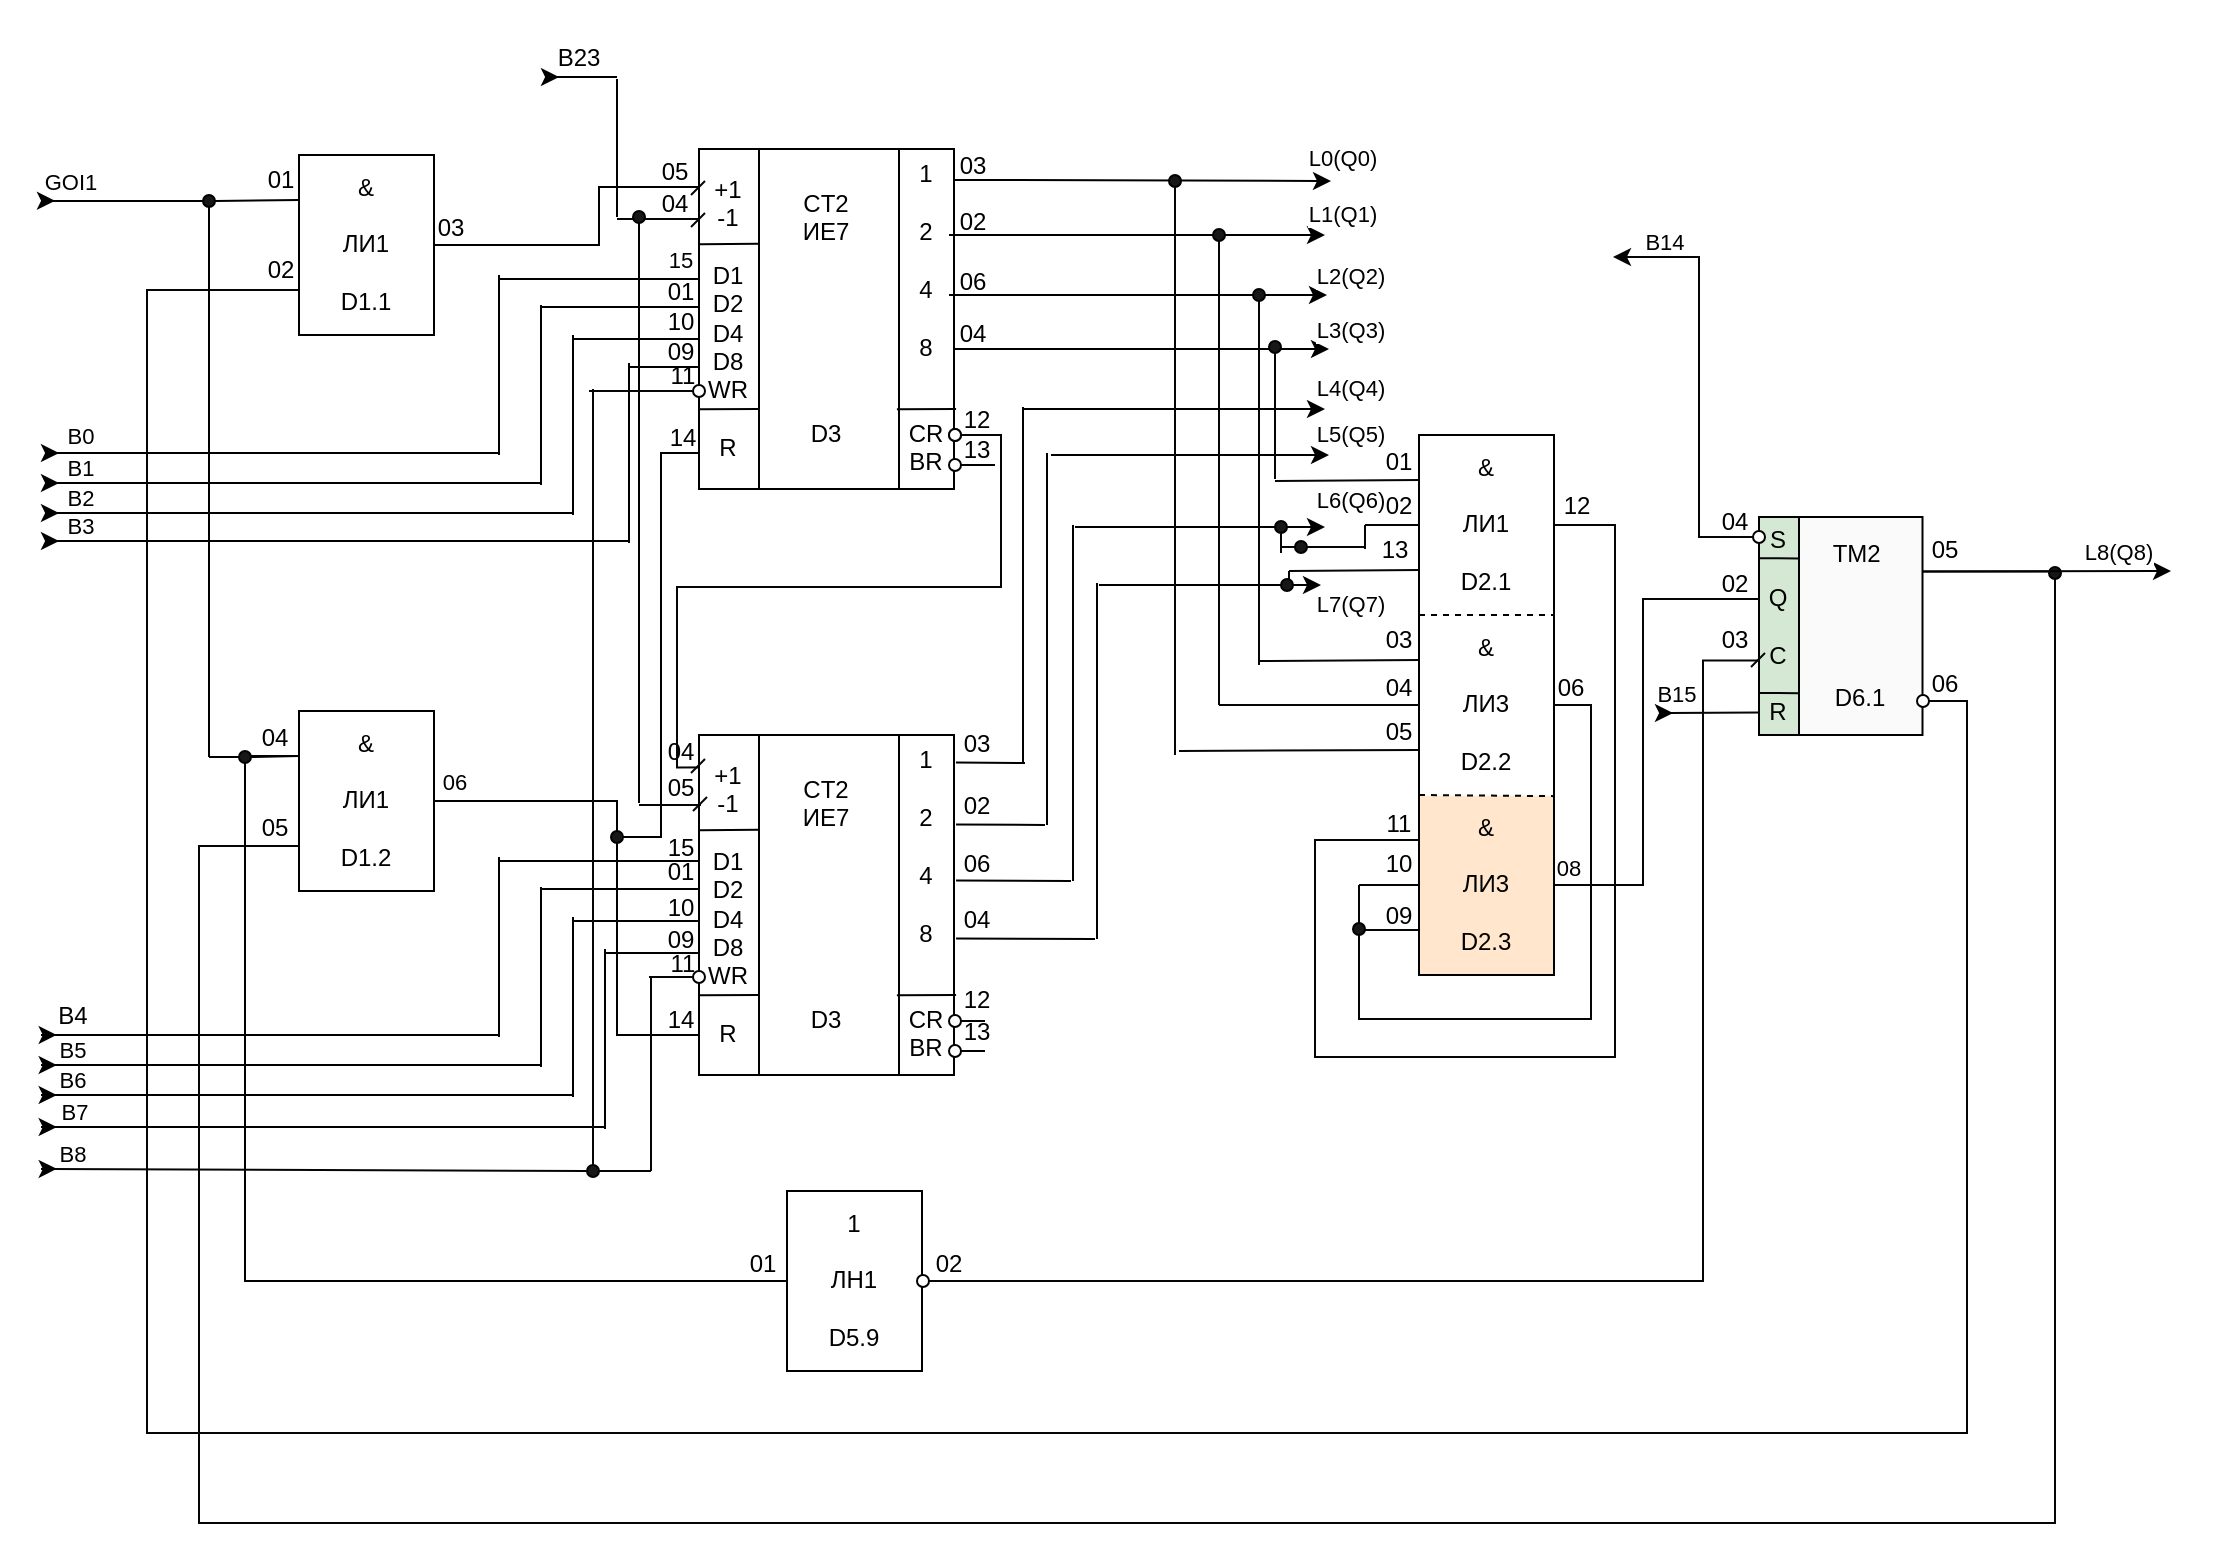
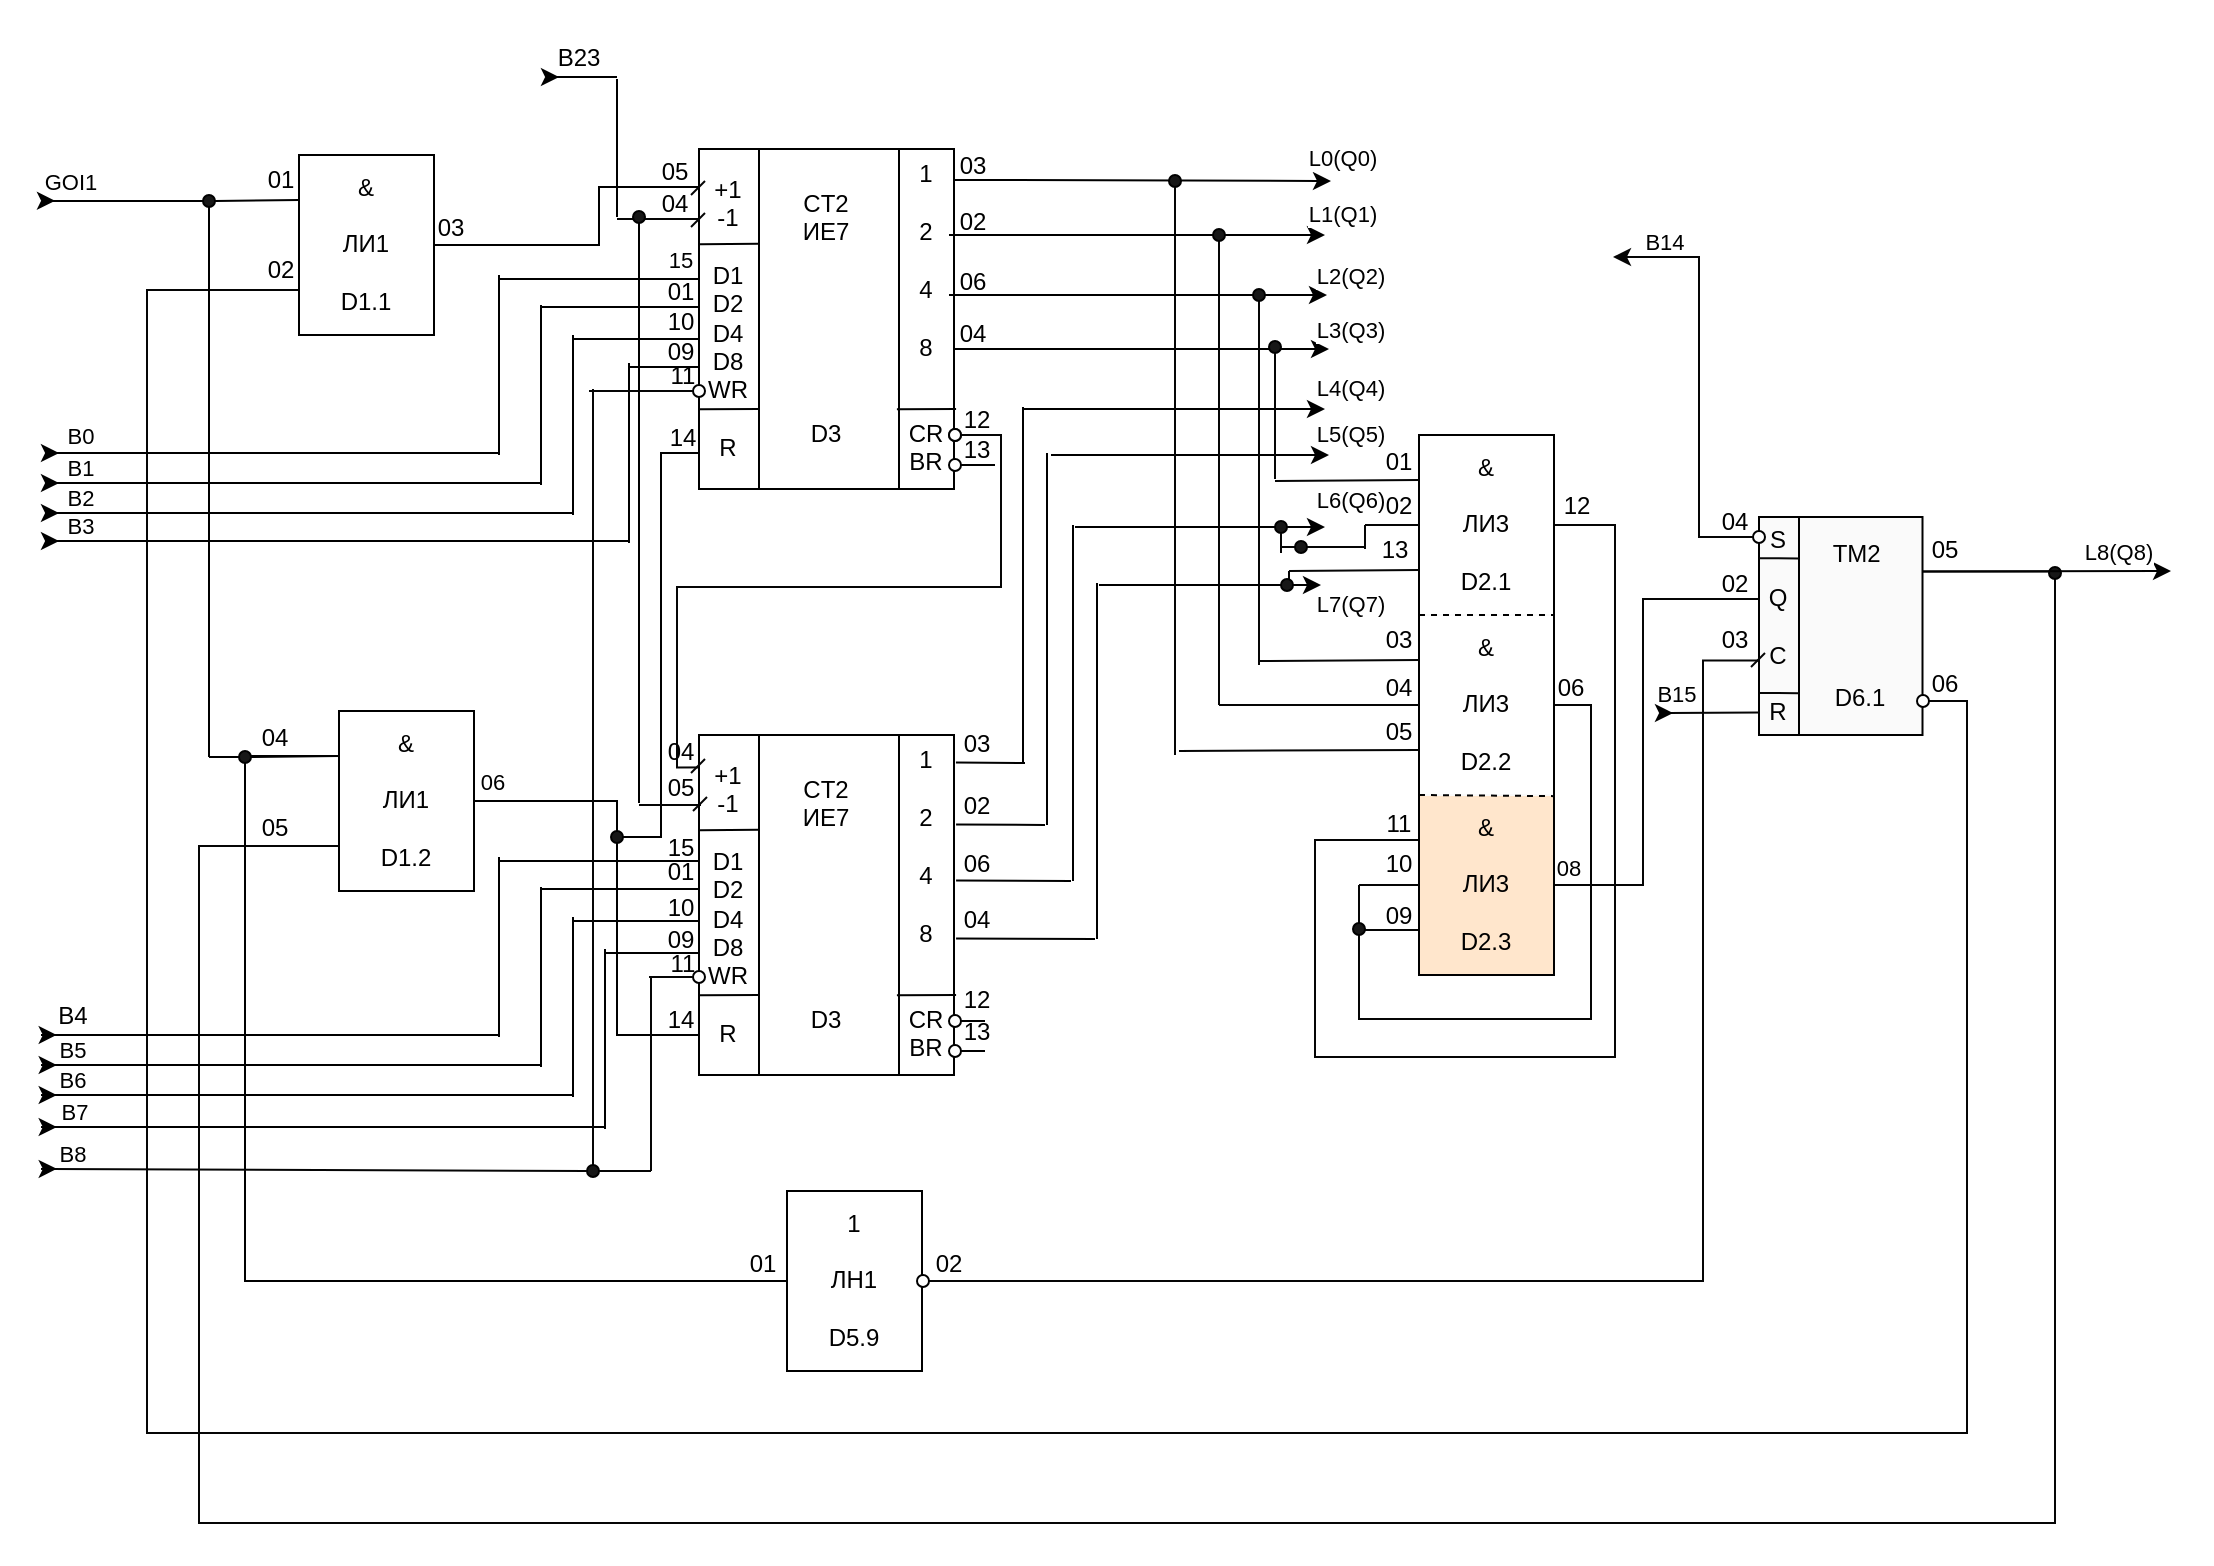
node "& ЛИ1 D2.1": label "& ЛИ1 D2.1" -> "& ЛИ3 D2.1"
node "S Q C R": fillcolor #d5e8d4 -> #fafafa
node "& ЛИ1 D1.2": moved (367, 801) -> (407, 801)
